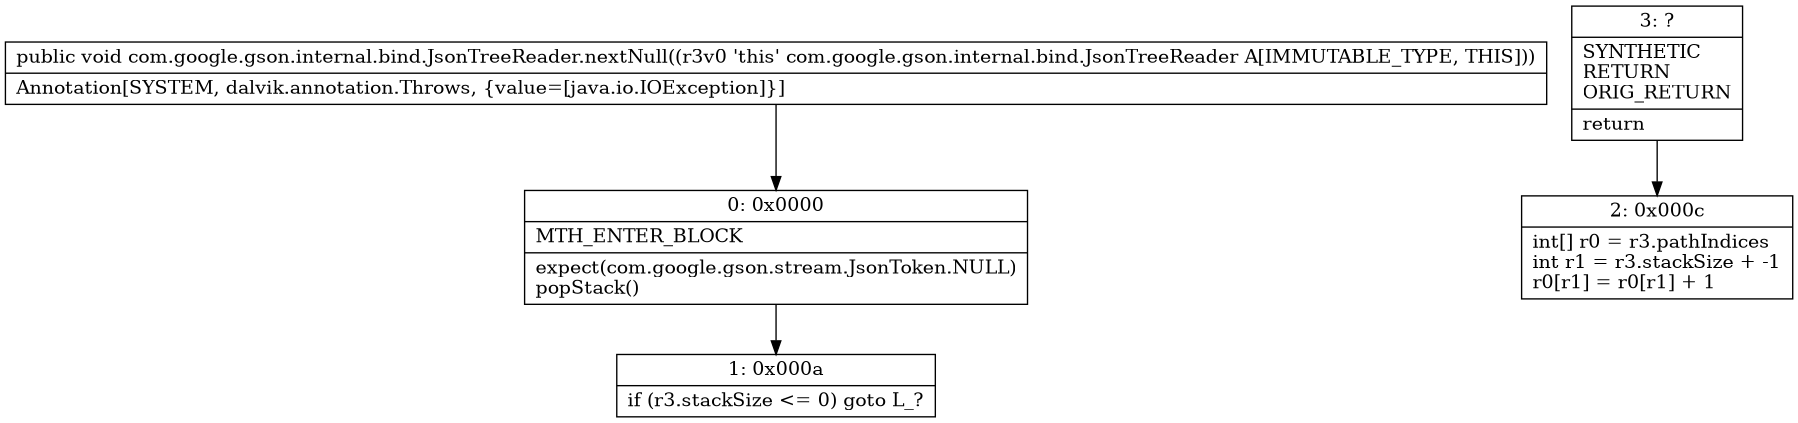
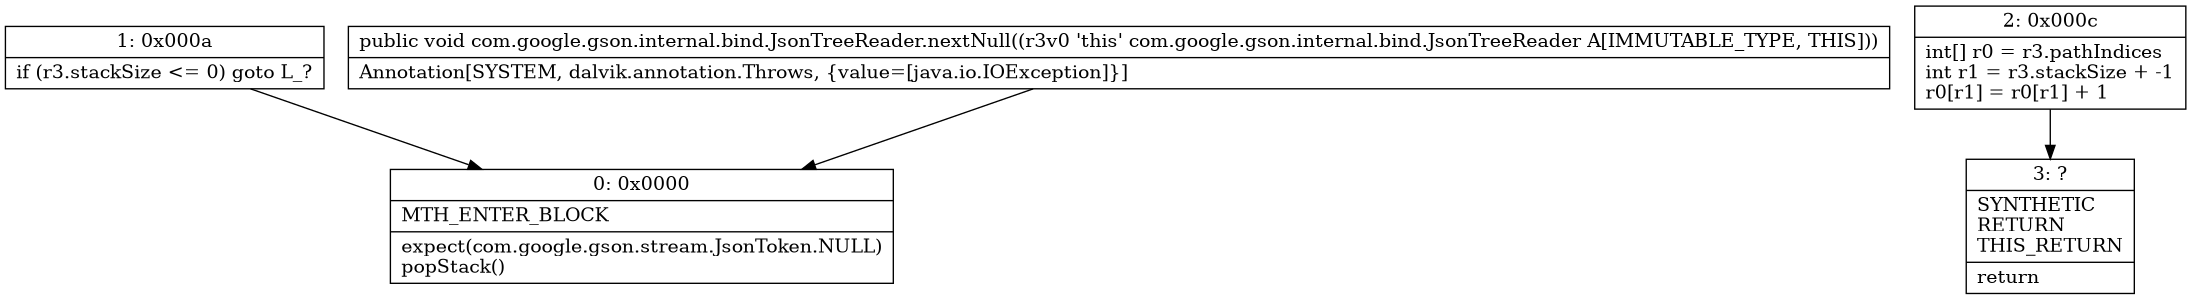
node "3: ?": text "ORIG_RETURN" -> "THIS_RETURN"
edge "3: ?" -> "2: 0x000c": reversed
edge "0: 0x0000" -> "1: 0x000a": reversed
